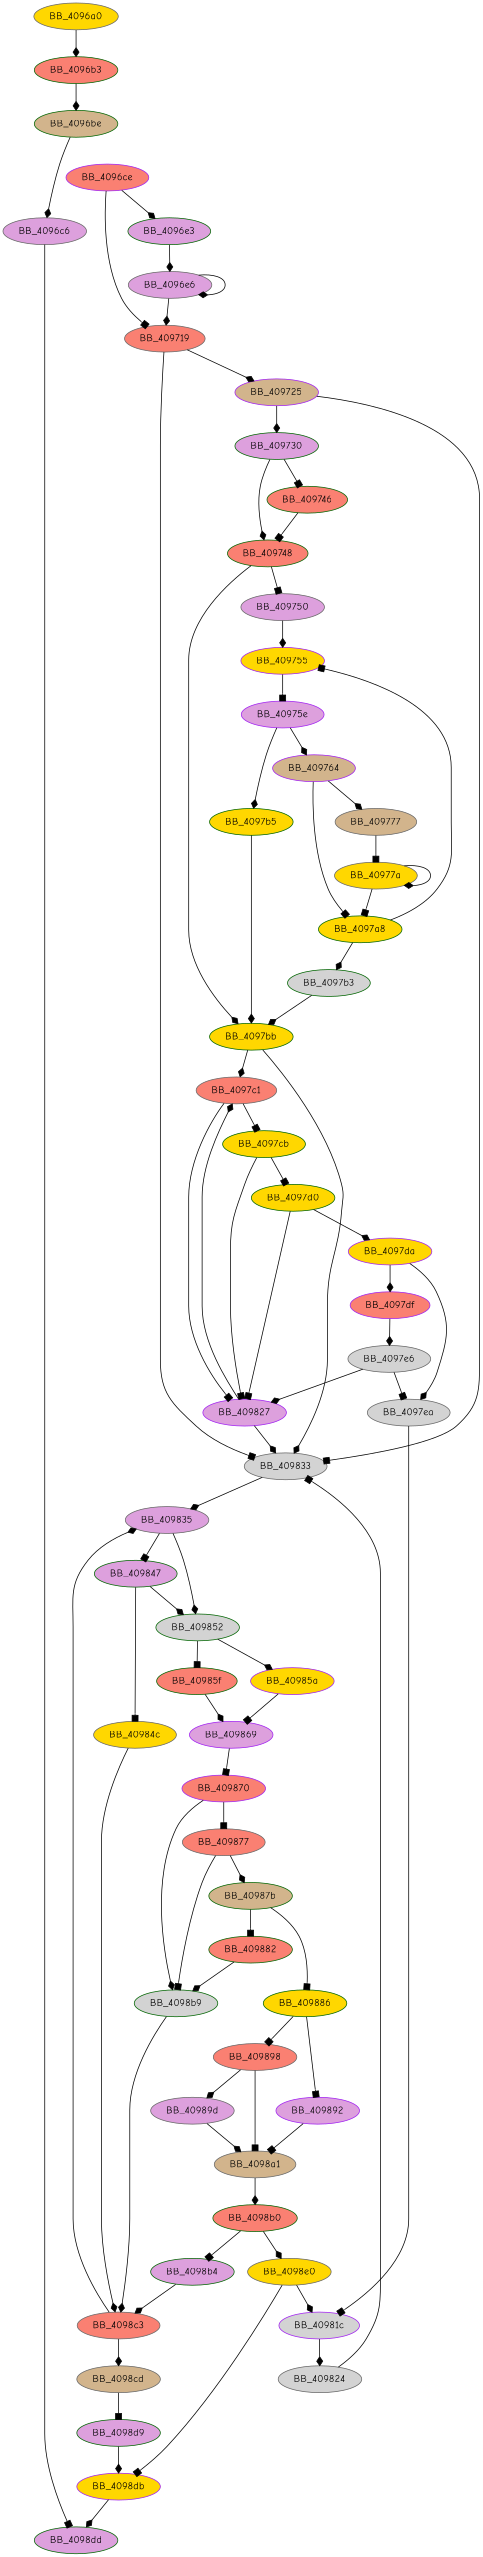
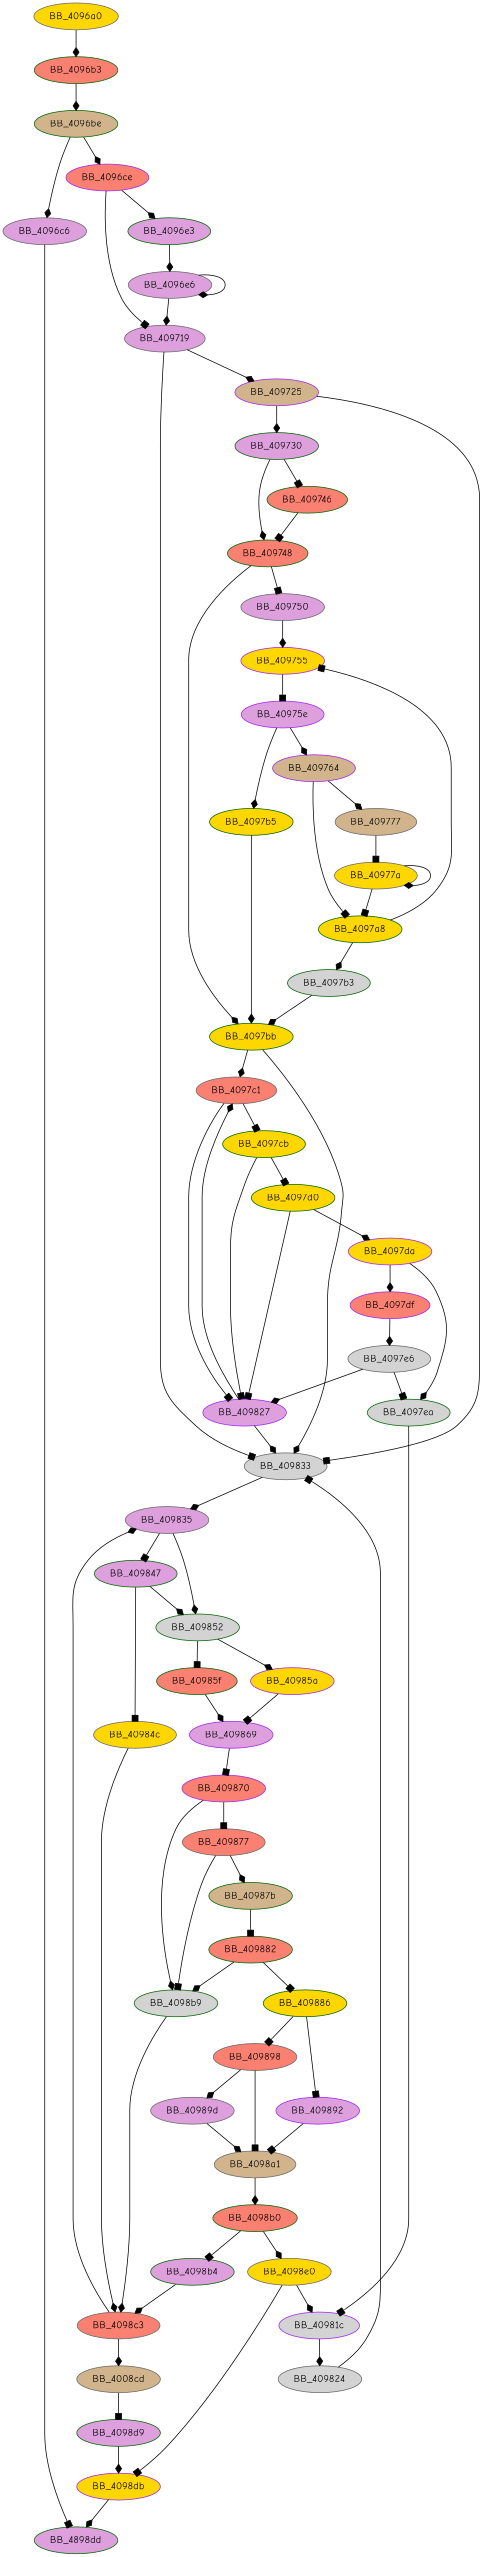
edge "BB_4096be" -> "BB_4096ce": added
node "BB_409719": fillcolor salmon -> plum
node "BB_4097ea": color gray40 -> darkgreen
edge "BB_40987b" -> "BB_409886": now "BB_409882" -> "BB_409886"
node "BB_4098cd": label "BB_4098cd" -> "BB_4008cd"
node "BB_4098dd": label "BB_4098dd" -> "BB_4898dd"
